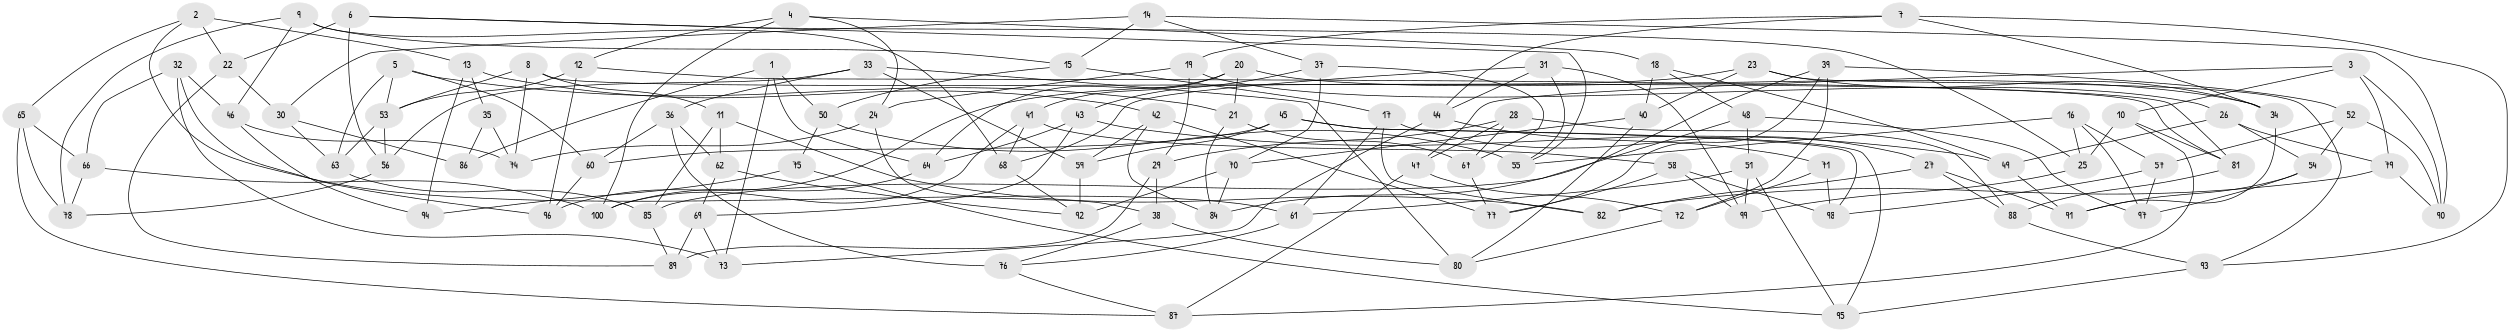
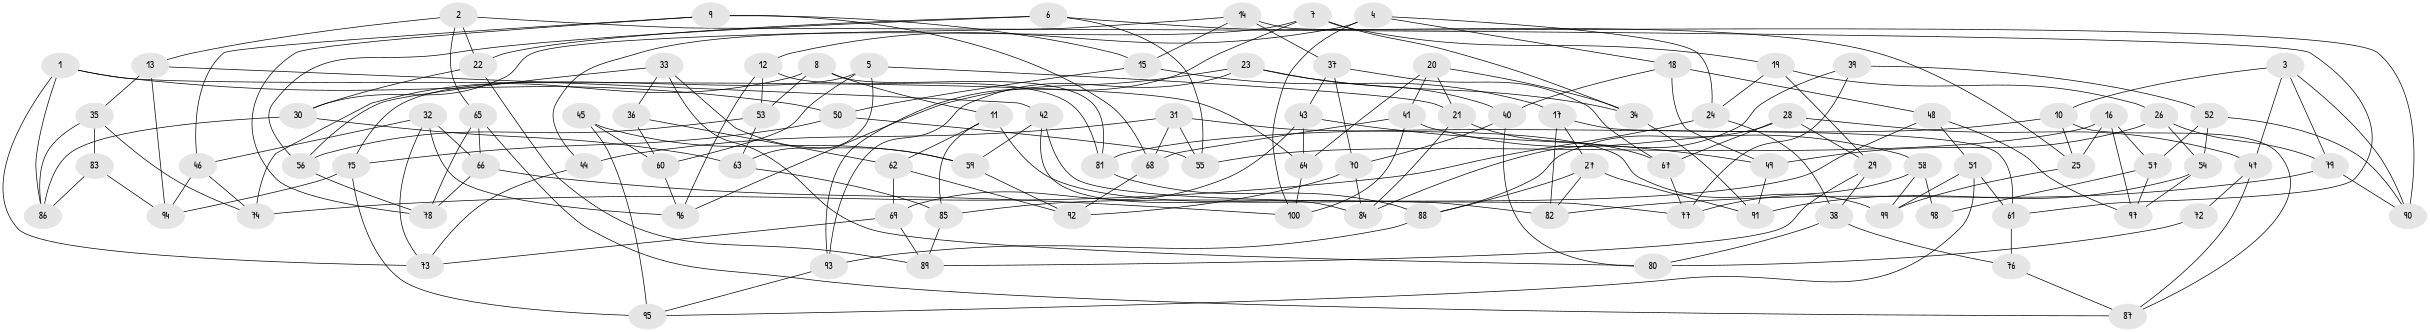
edge "5" -- "53": now "5" -- "75"
edge "45" -- "98": removed
node "83": added
edge "39" -- "72": removed
node "71": removed
edge "36" -- "76": removed
